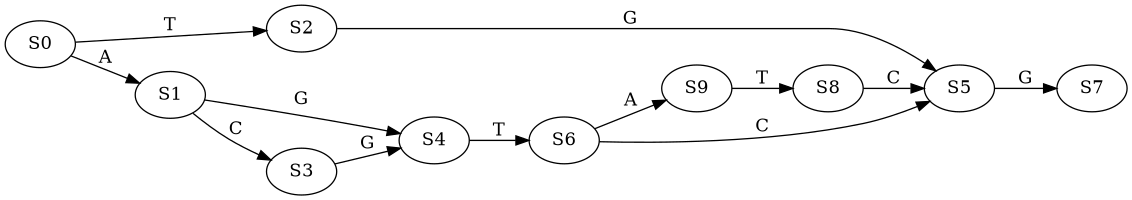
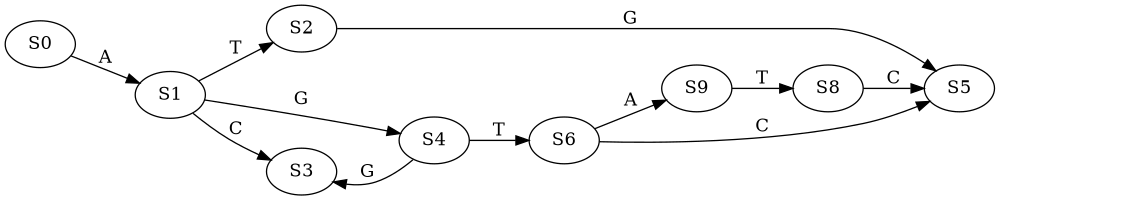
edge "S0" -> "S2": now "S1" -> "S2"
node "S7": removed
edge "S3" -> "S4": reversed
